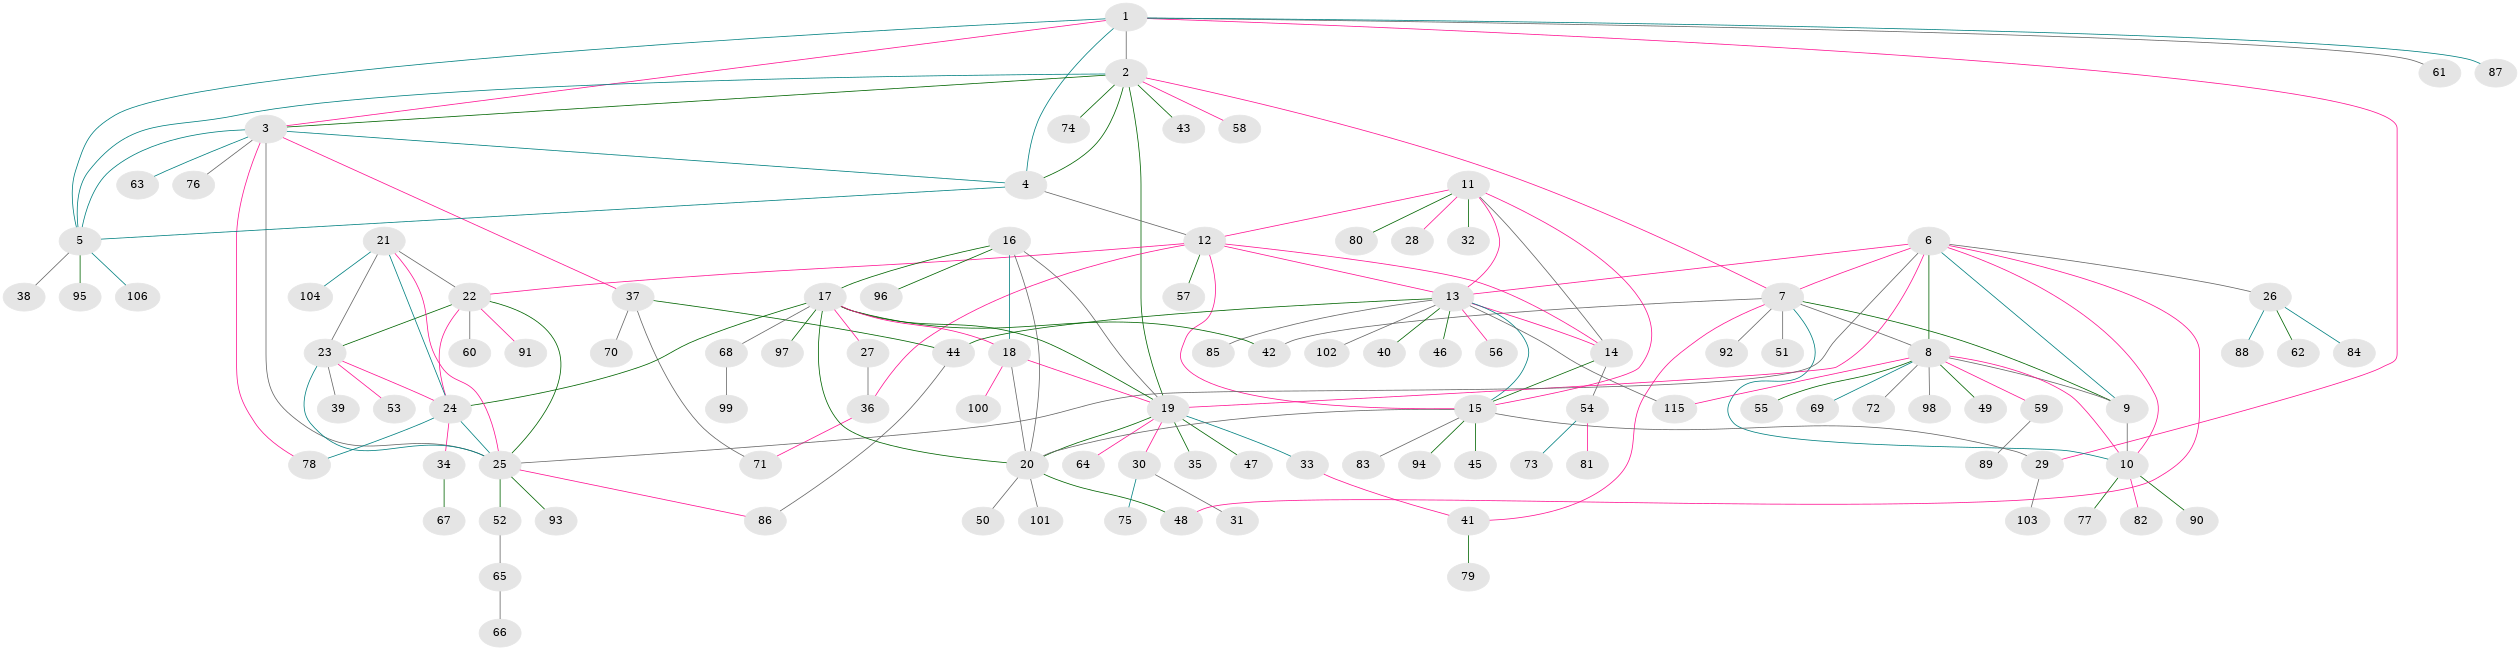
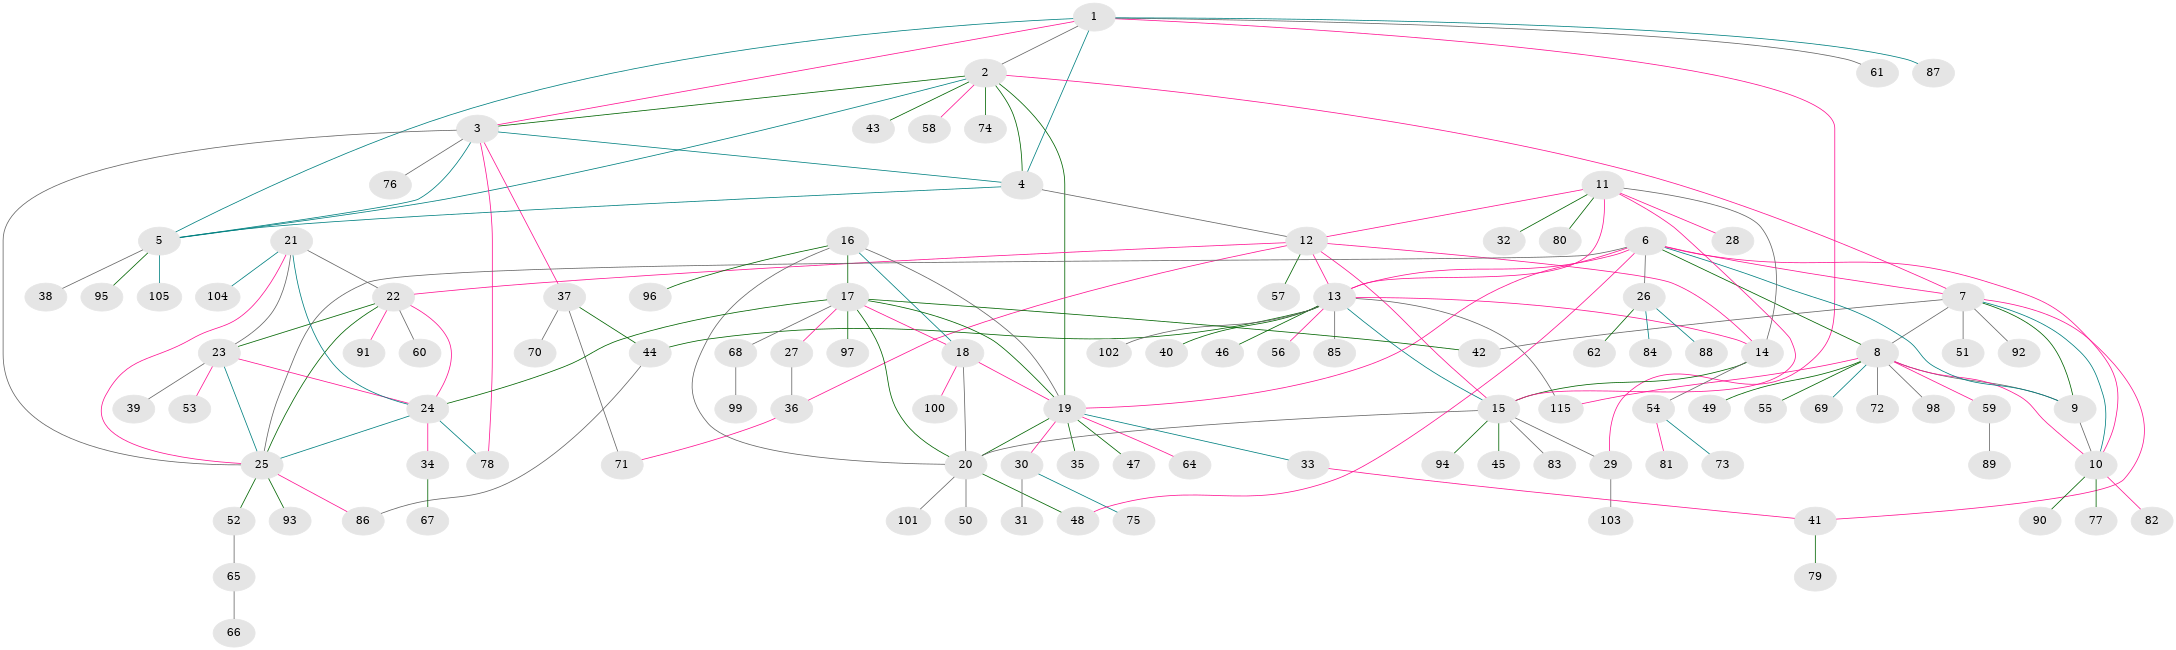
node "63": removed
node "106": label "106" -> "105"
